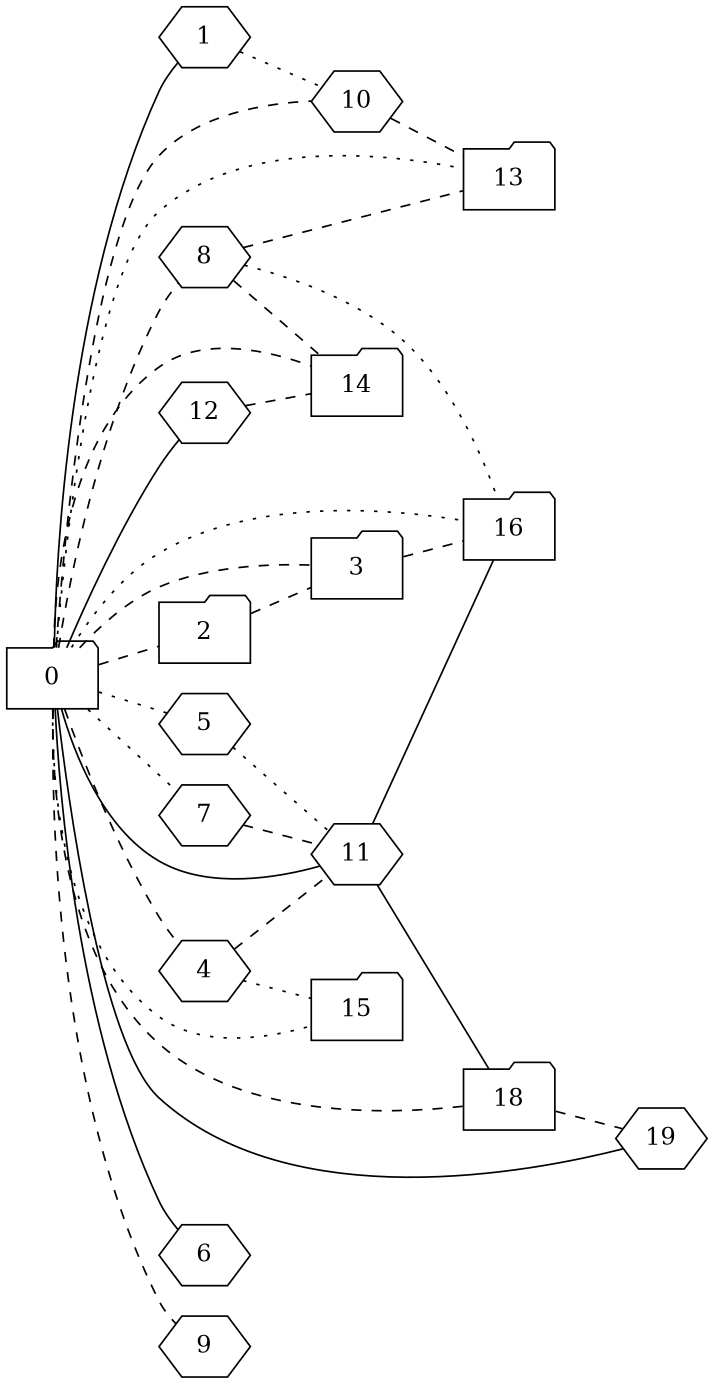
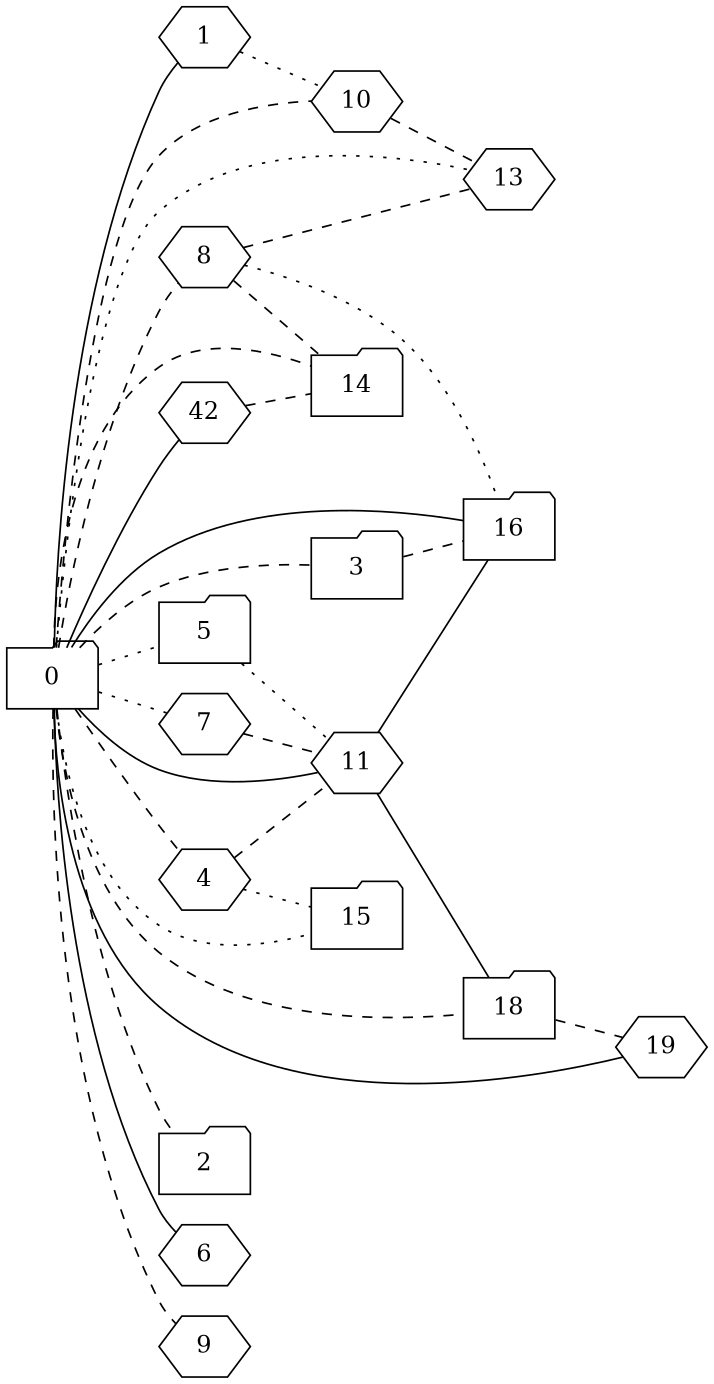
node "13": shape folder -> hexagon
node "12": label "12" -> "42"
edge "16" -- "0": style dotted -> solid
edge "3" -- "2": removed
node "5": shape hexagon -> folder
